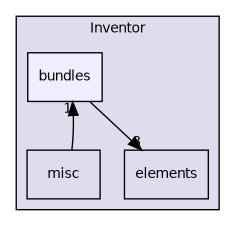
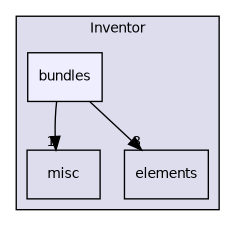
edge "misc" -> "bundles": reversed
